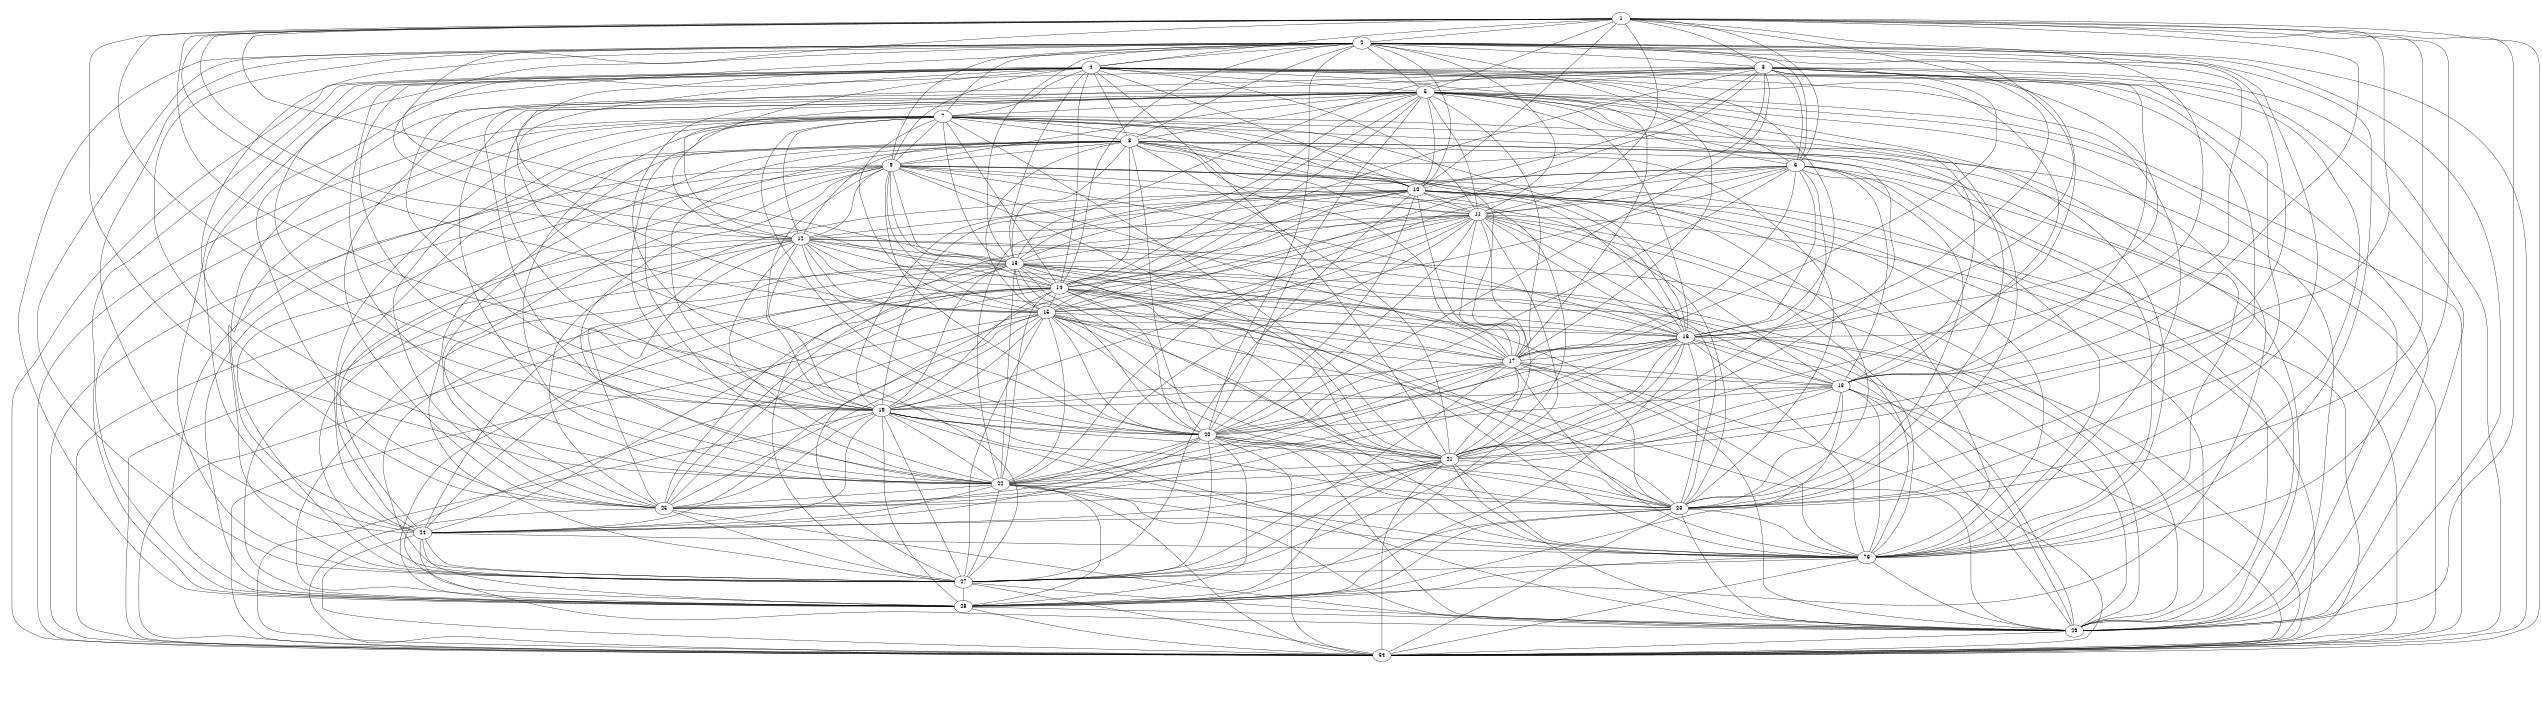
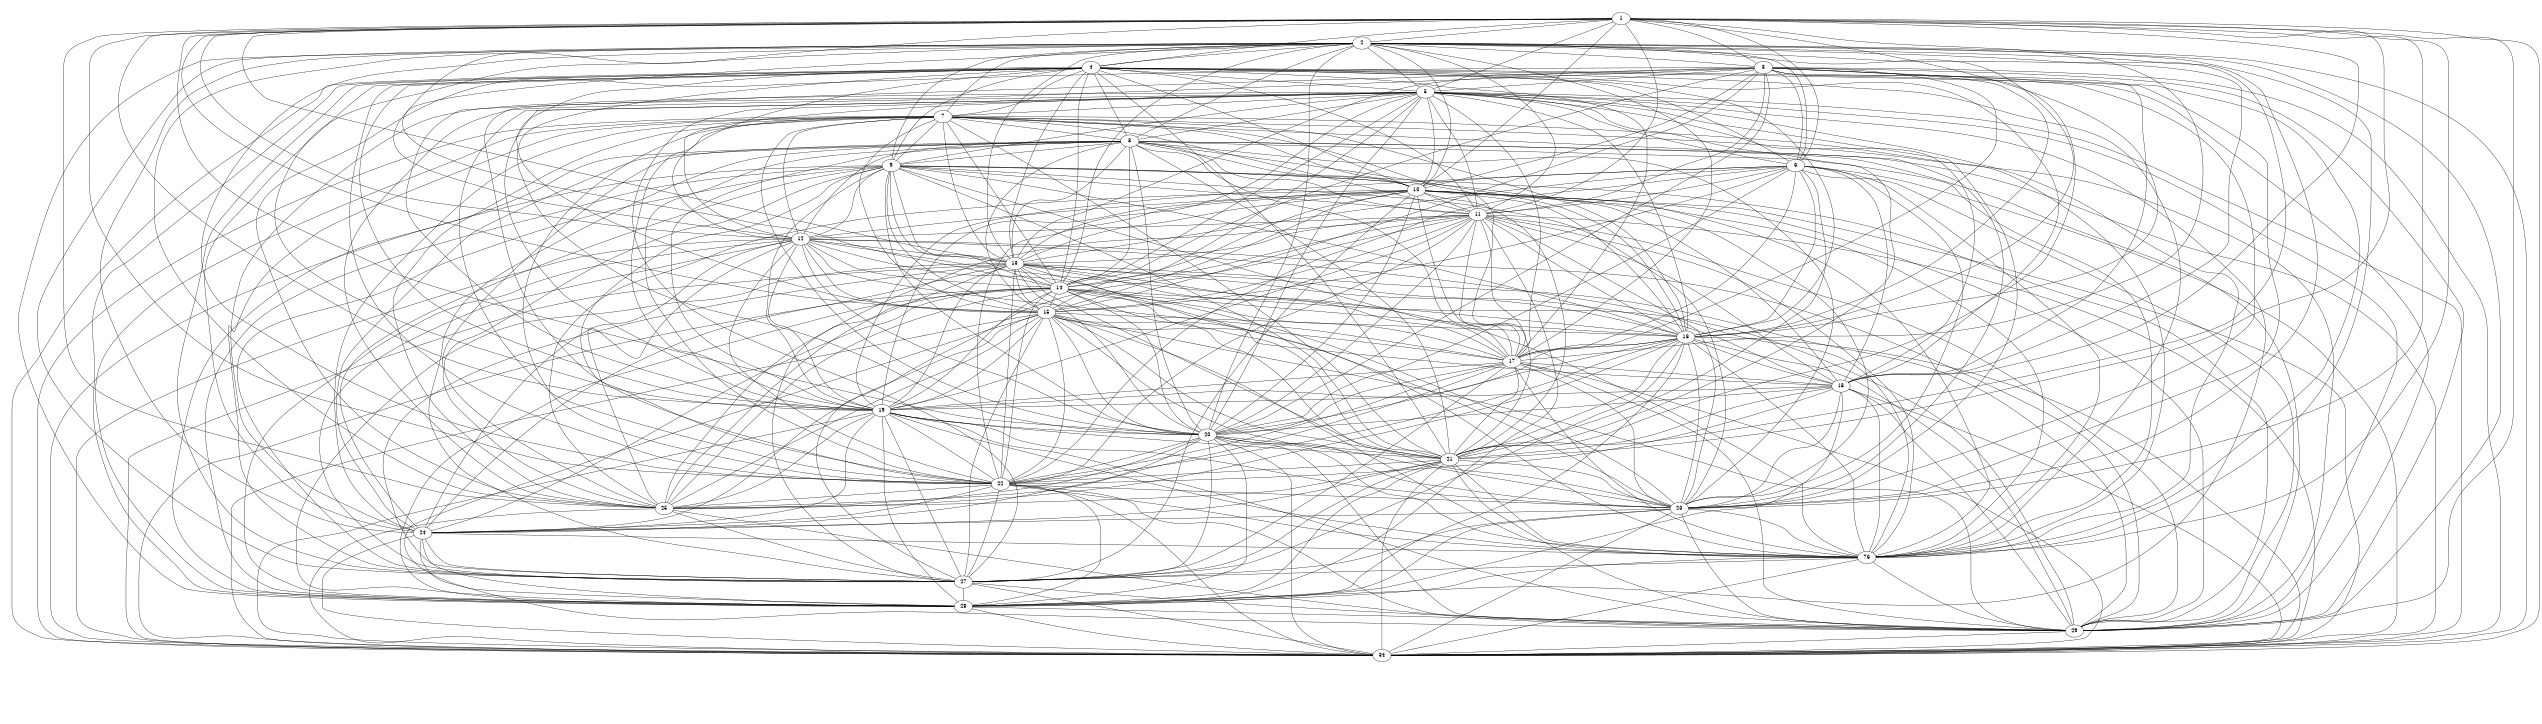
edge "1" -- "25": added
edge "10" -- "18": added
